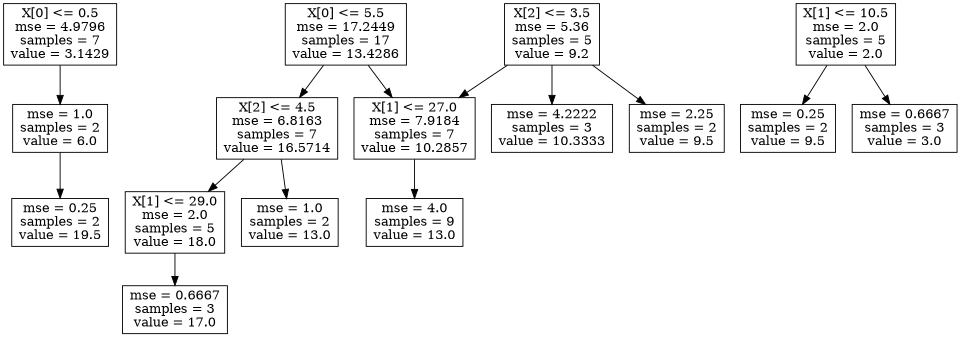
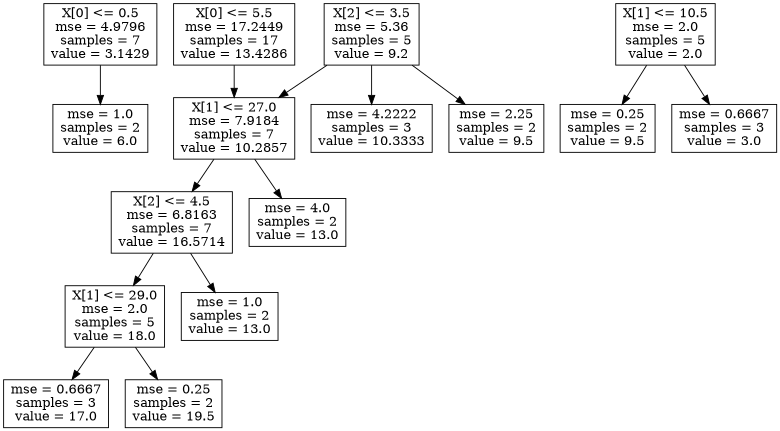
edge "X[0] <= 5.5 mse = 17.2449 samples = 17 value = 13.4286" -> "X[2] <= 4.5 mse = 6.8163 samples = 7 value = 16.5714": now "X[1] <= 27.0 mse = 7.9184 samples = 7 value = 10.2857" -> "X[2] <= 4.5 mse = 6.8163 samples = 7 value = 16.5714"
edge "mse = 1.0 samples = 2 value = 6.0" -> "mse = 0.25 samples = 2 value = 19.5": now "X[1] <= 29.0 mse = 2.0 samples = 5 value = 18.0" -> "mse = 0.25 samples = 2 value = 19.5"
node "mse = 4.0 samples = 9 value = 13.0": label "mse = 4.0 samples = 9 value = 13.0" -> "mse = 4.0 samples = 2 value = 13.0"
